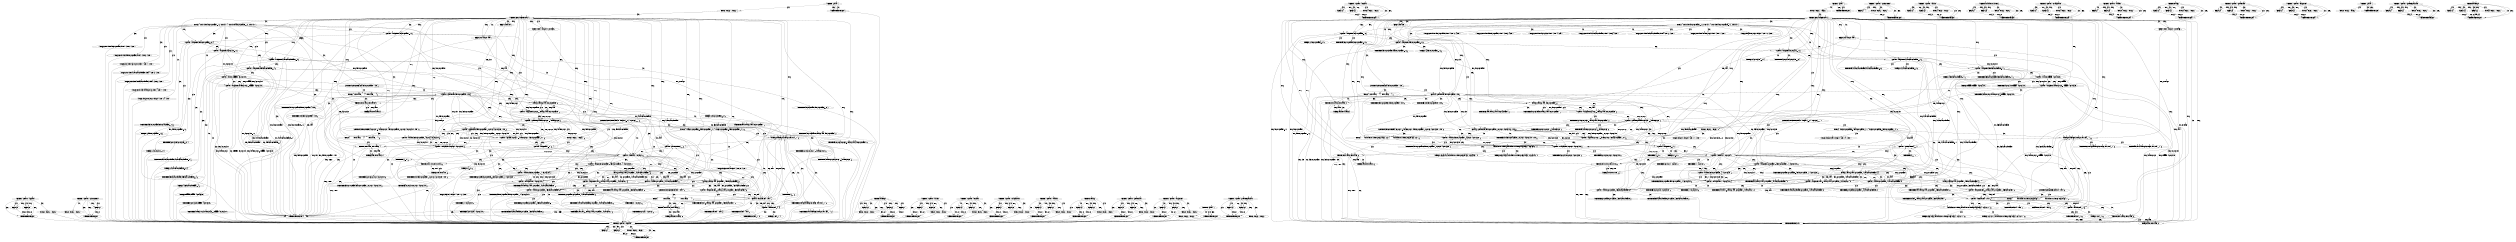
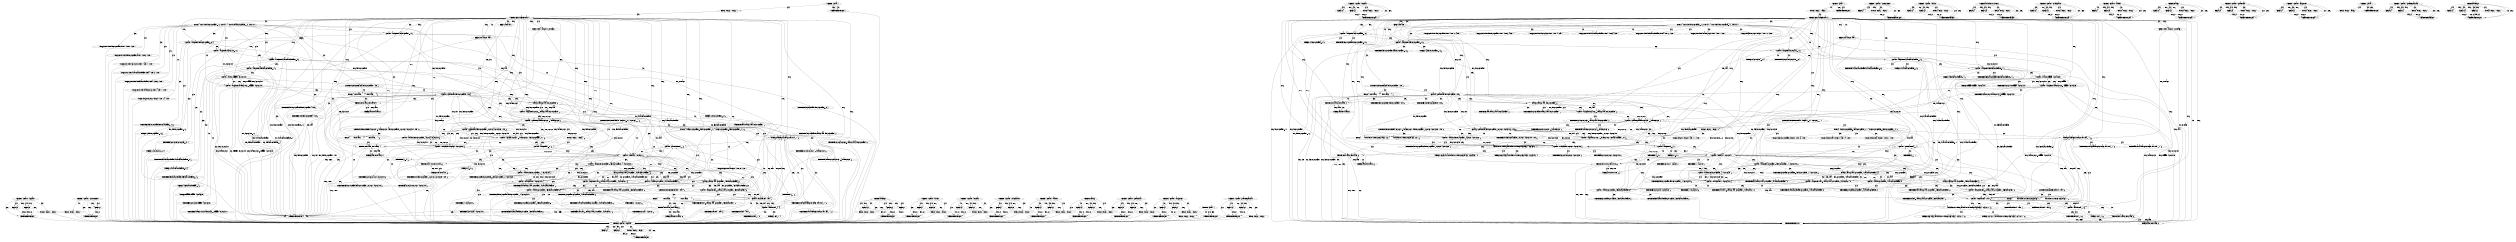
node "<(LOCAL,uint32_t groupOffset: uint32_t)<SUB>18</SUB>>": added
node "<(LOCAL,uint32_t end: uint32_t)<SUB>21</SUB>>": added
node "<(LOCAL,uint32_t i: uint32_t)<SUB>16</SUB>>": removed
